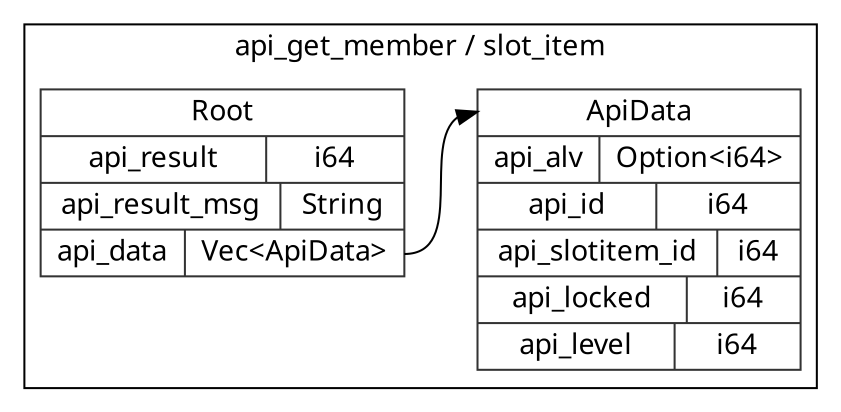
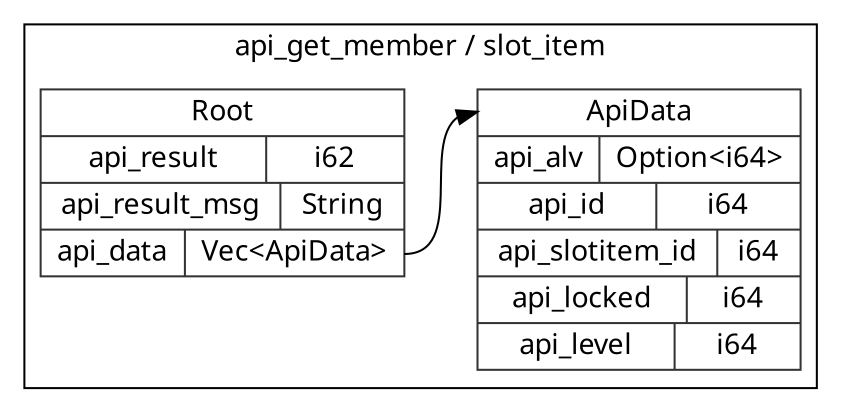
node "Root": text "i64" -> "i62"
